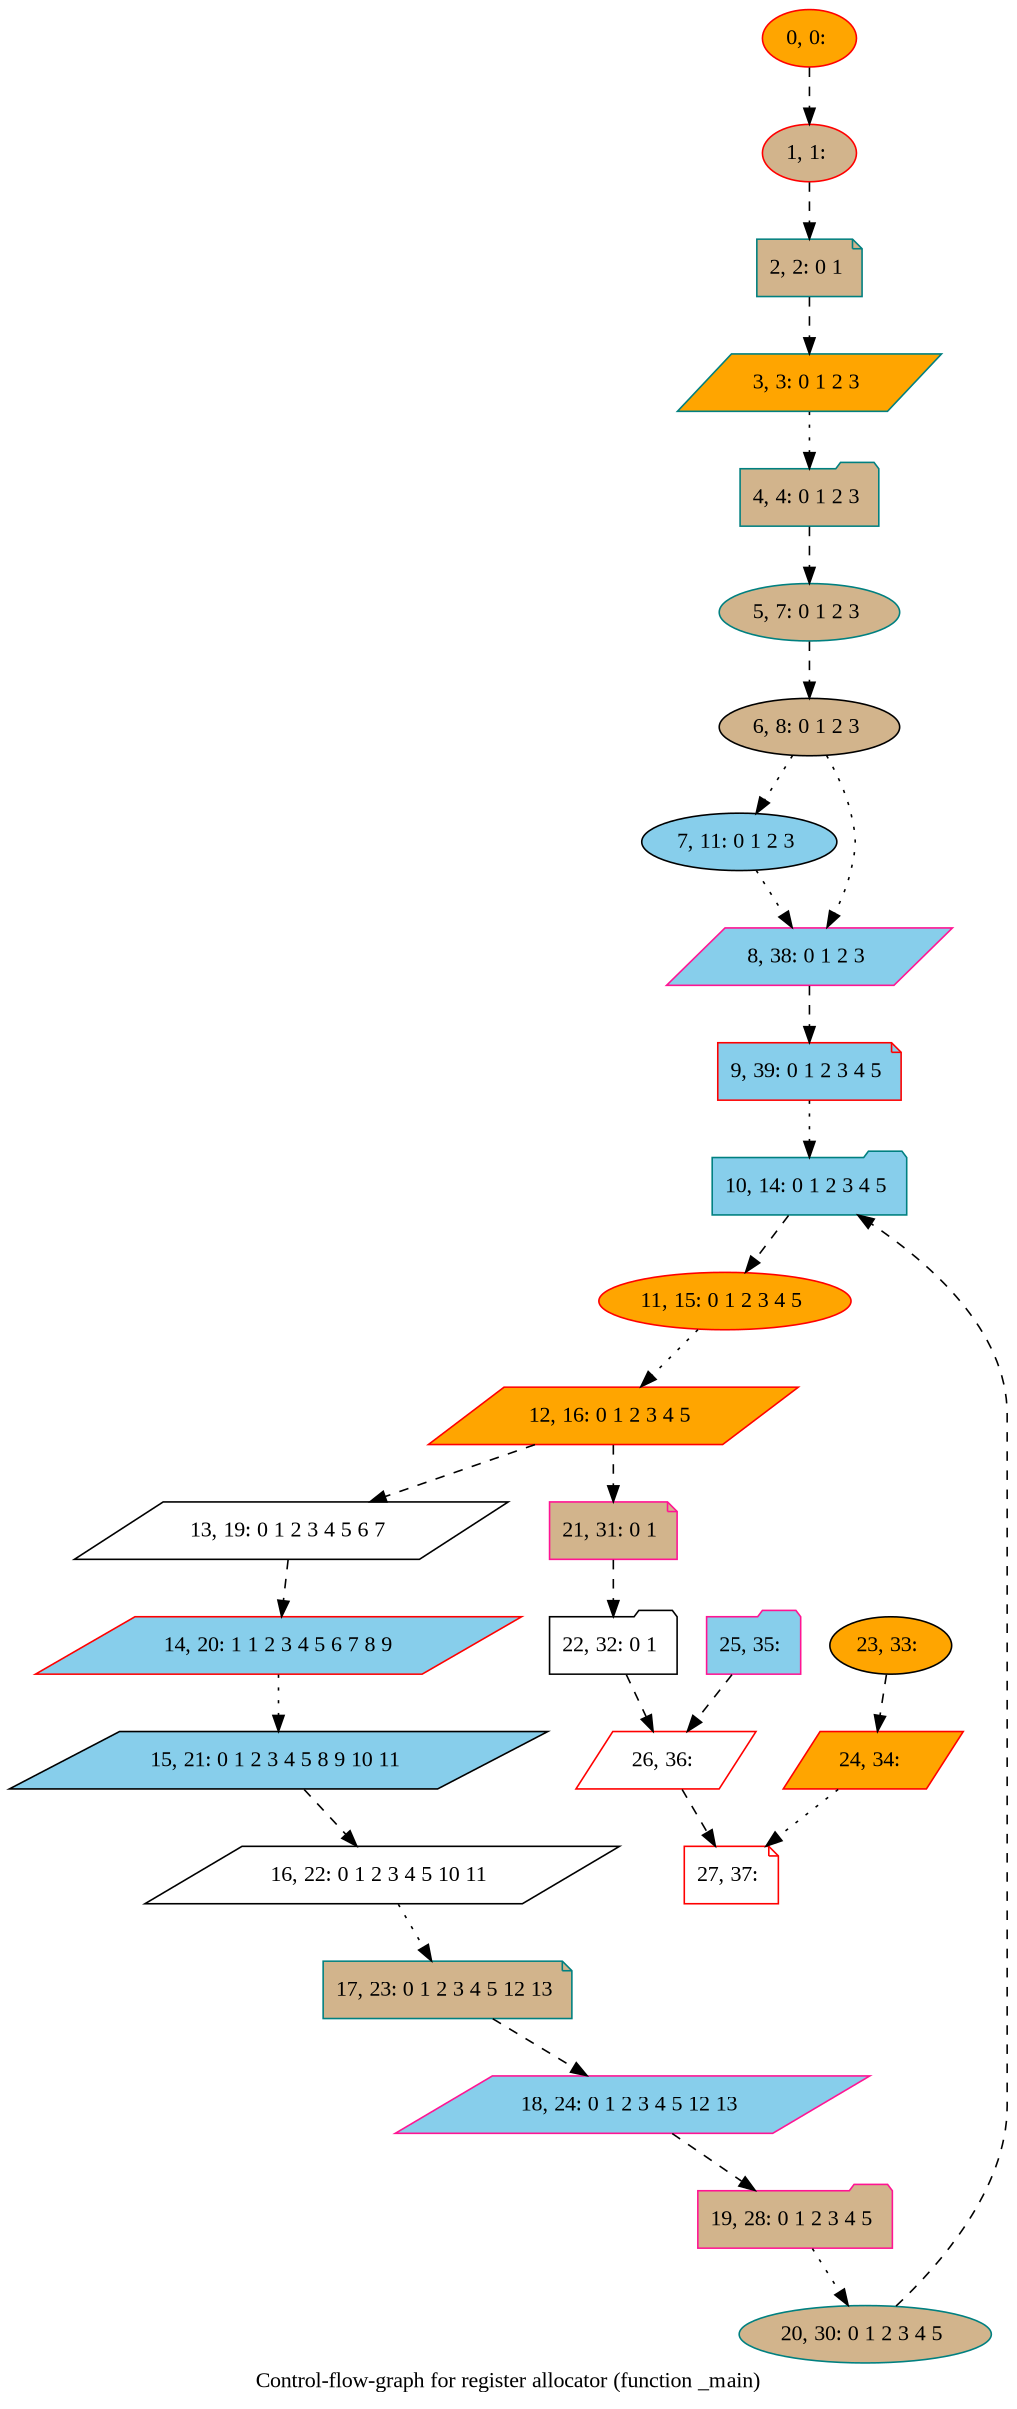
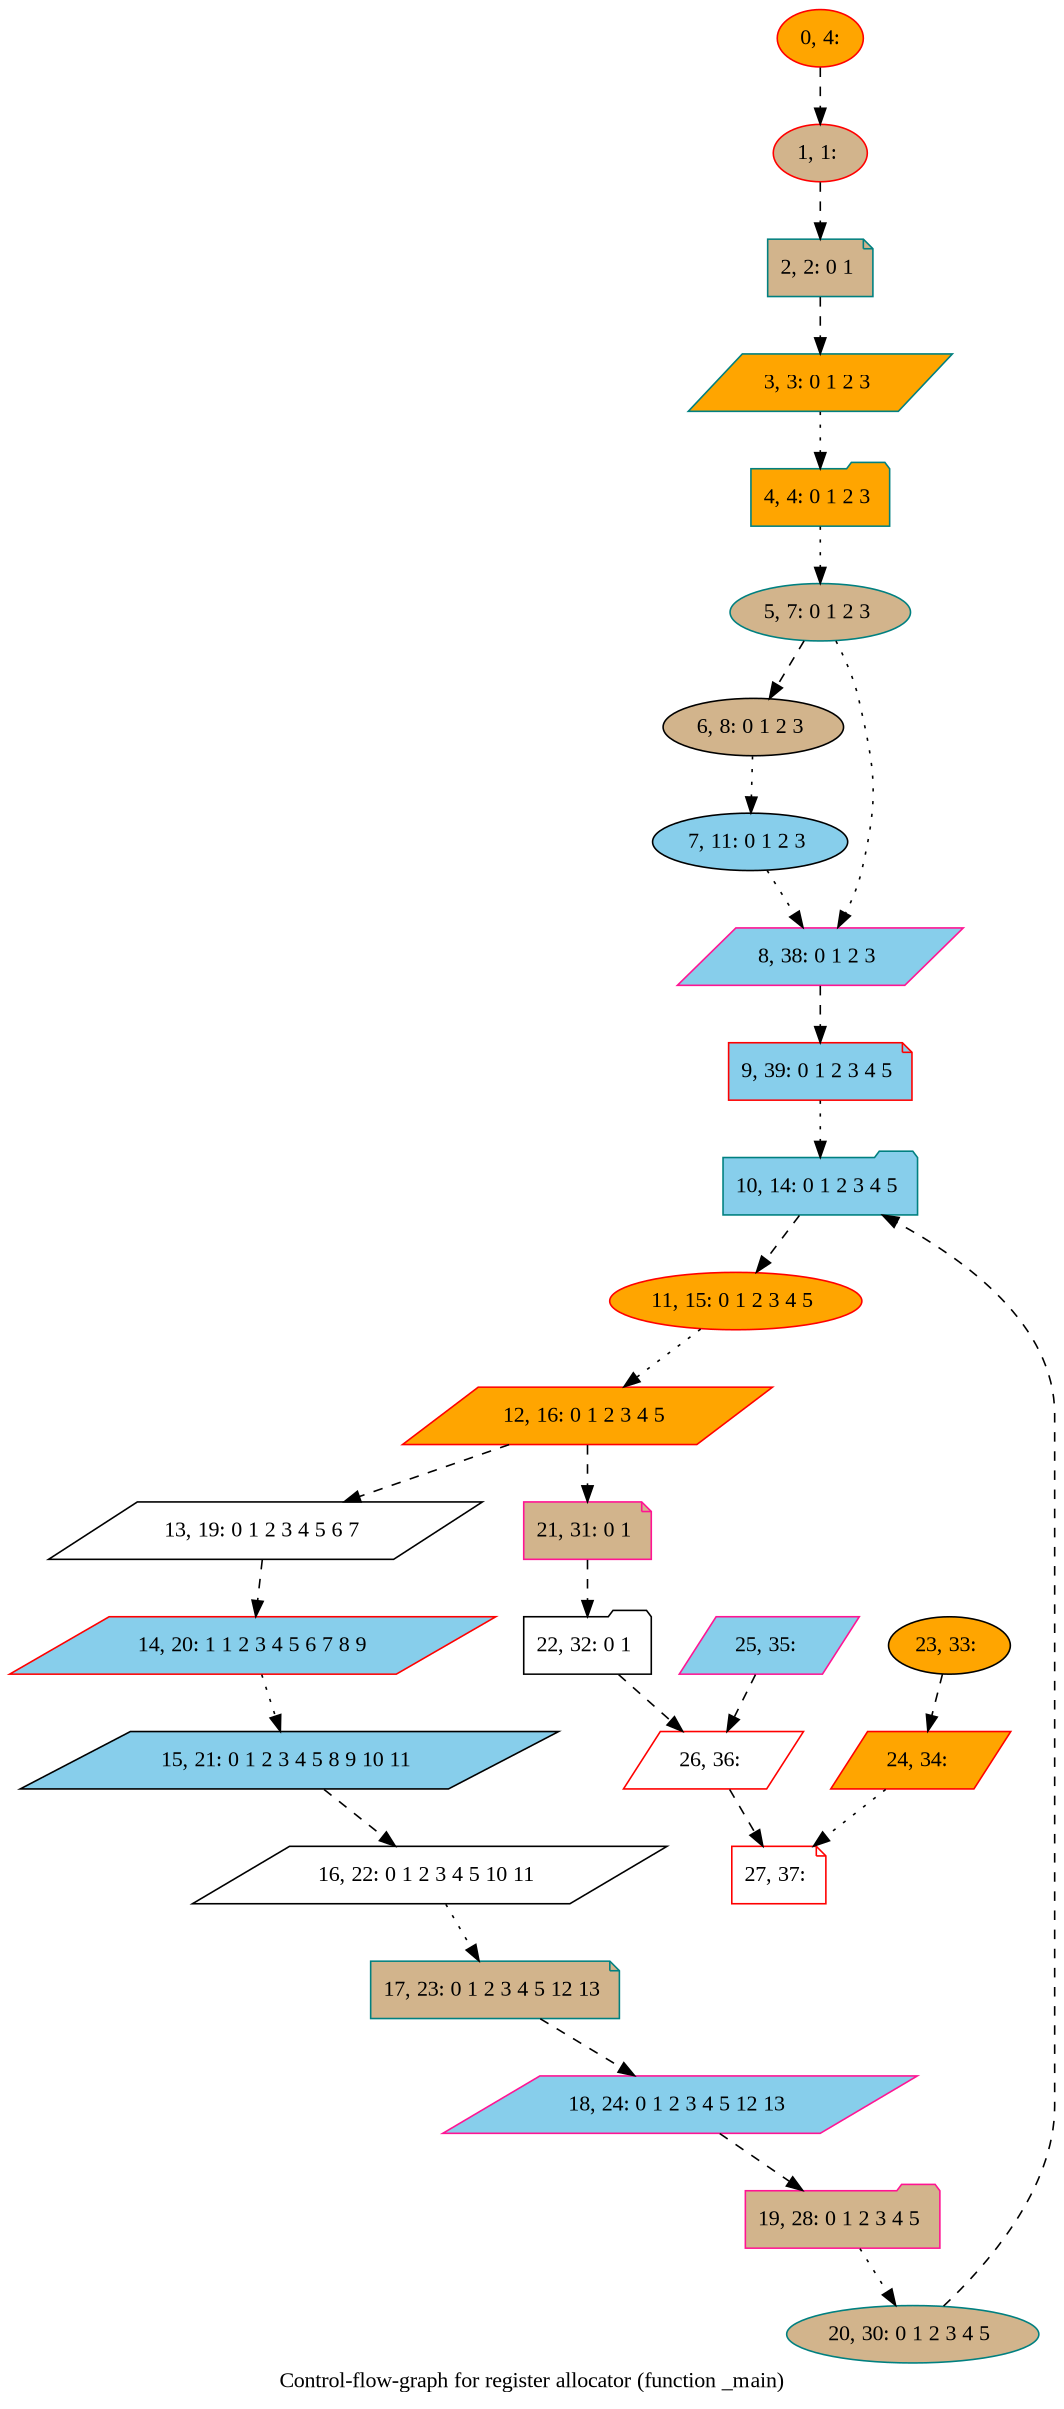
node "0, 0:": label "0, 0:" -> "0, 4:"
node "4, 4: 0 1 2 3": fillcolor tan -> orange
edge "4, 4: 0 1 2 3" -> "5, 7: 0 1 2 3": style dashed -> dotted
edge "6, 8: 0 1 2 3" -> "8, 38: 0 1 2 3": now "5, 7: 0 1 2 3" -> "8, 38: 0 1 2 3"
node "25, 35:": shape folder -> parallelogram
